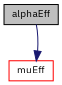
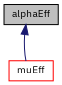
edge "alphaEff" -> "muEff": reversed
